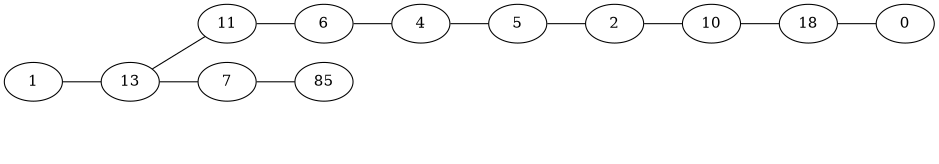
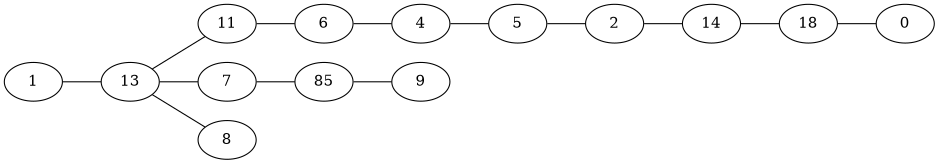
node "10": label "10" -> "14"
node "9": added
node "8": added
